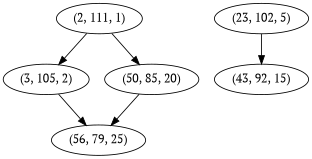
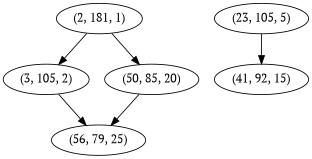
node "(2, 111, 1)": label "(2, 111, 1)" -> "(2, 181, 1)"
node "(23, 102, 5)": label "(23, 102, 5)" -> "(23, 105, 5)"
node "(43, 92, 15)": label "(43, 92, 15)" -> "(41, 92, 15)"
